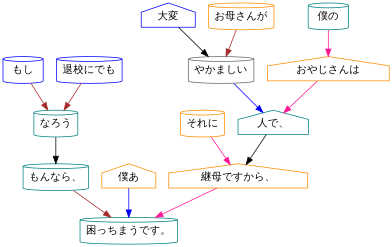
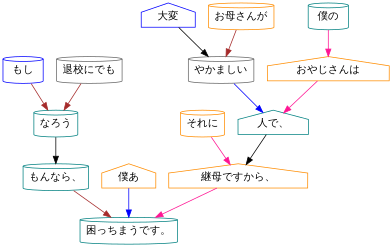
node "退校にでも": color blue -> gray40
